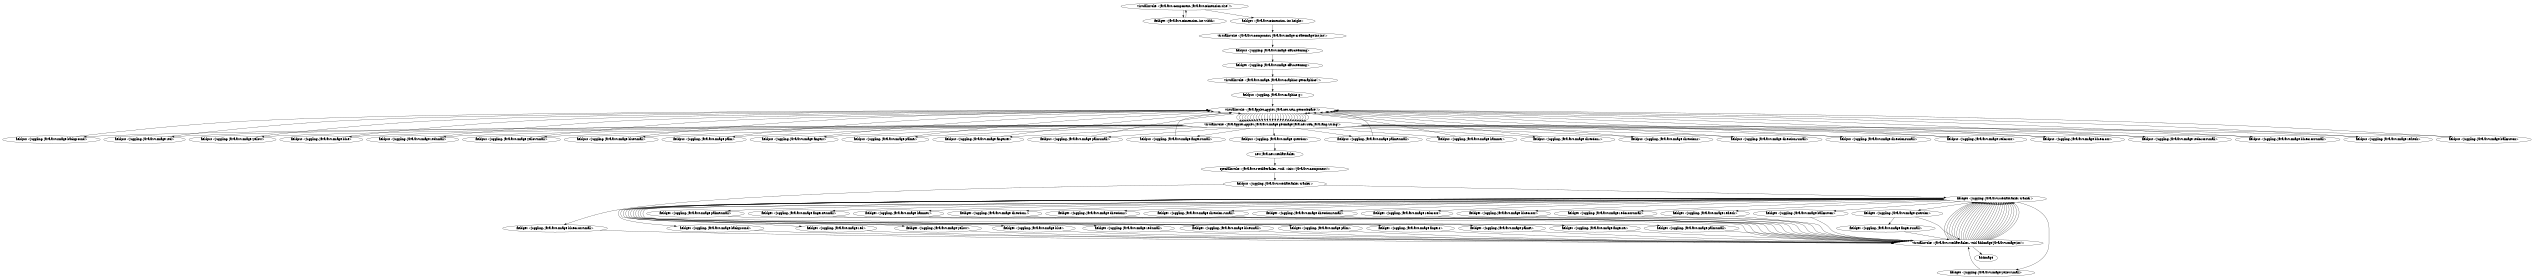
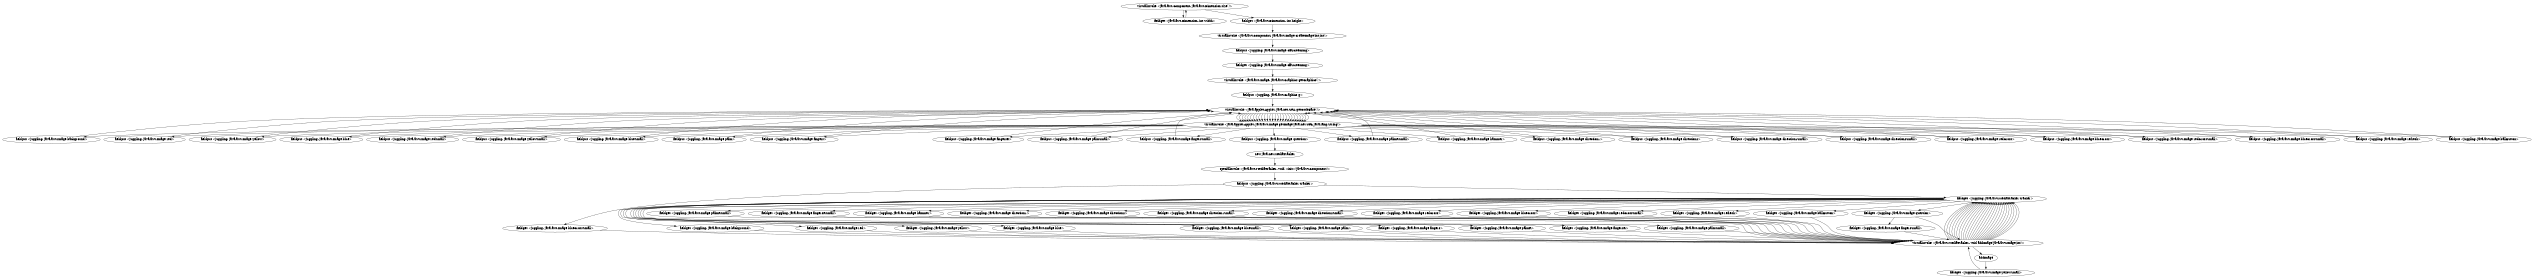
node "fieldput <juggling: java.awt.Image palmR>": removed
node "fieldget <juggling: java.awt.Image redSmall>": removed
edge "fieldget <juggling: java.awt.MediaTracker tracker>" -> "fieldget <juggling: java.awt.Image yellowSmall>": now "addImage" -> "fieldget <juggling: java.awt.Image yellowSmall>"
